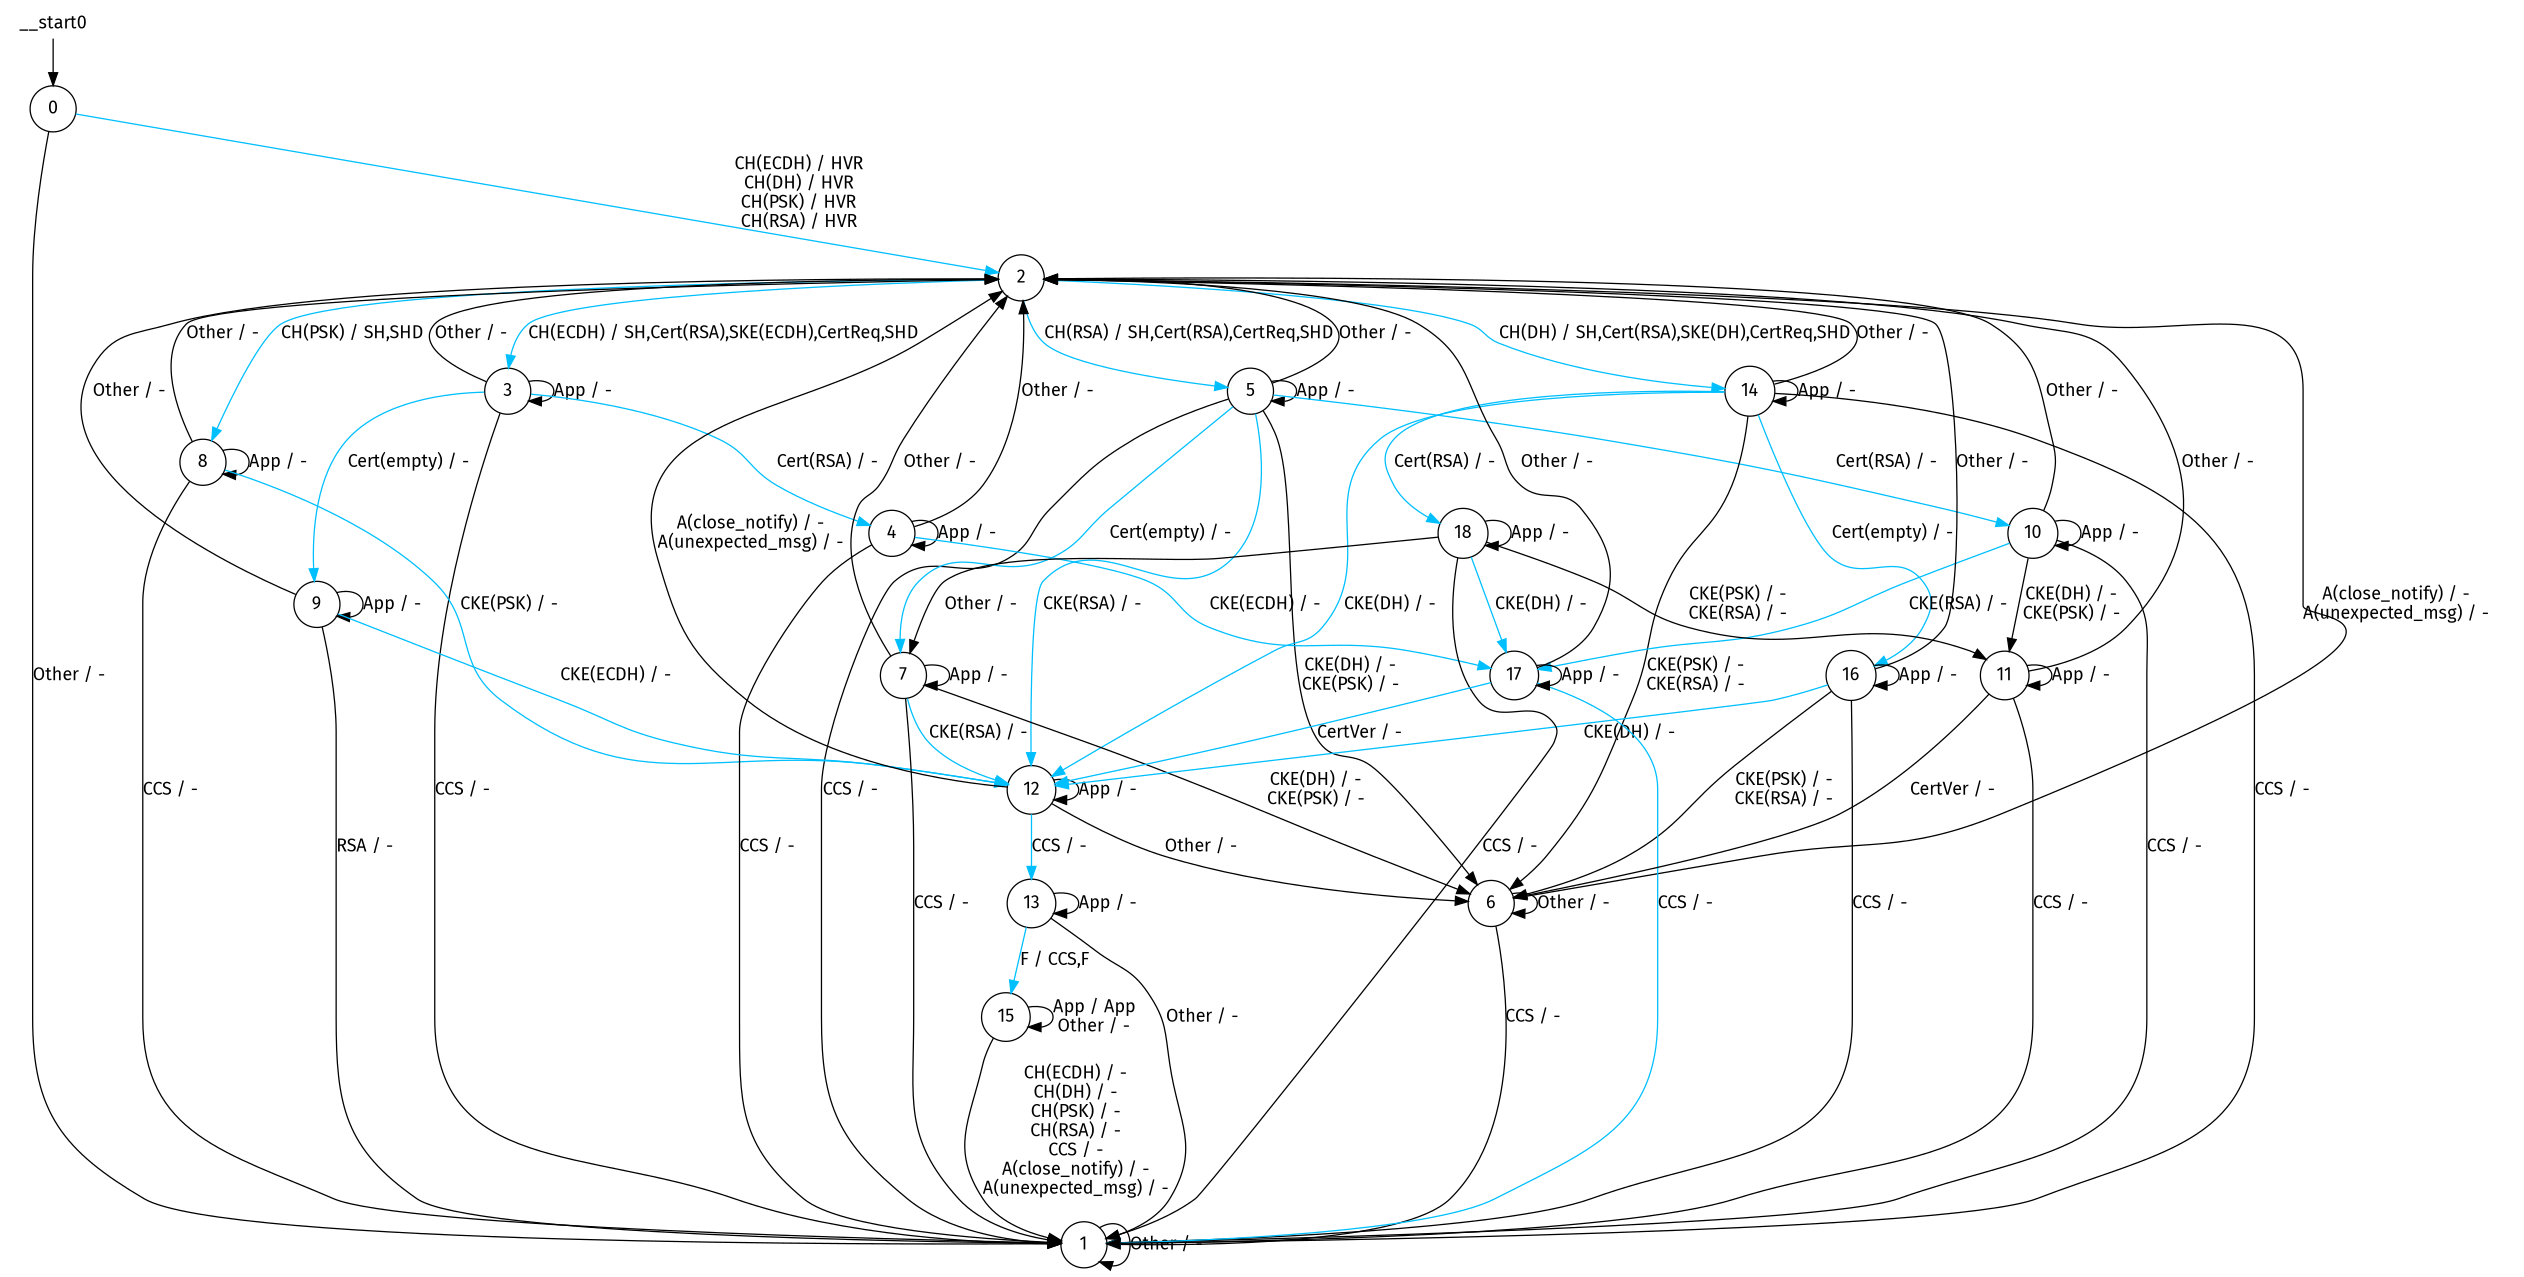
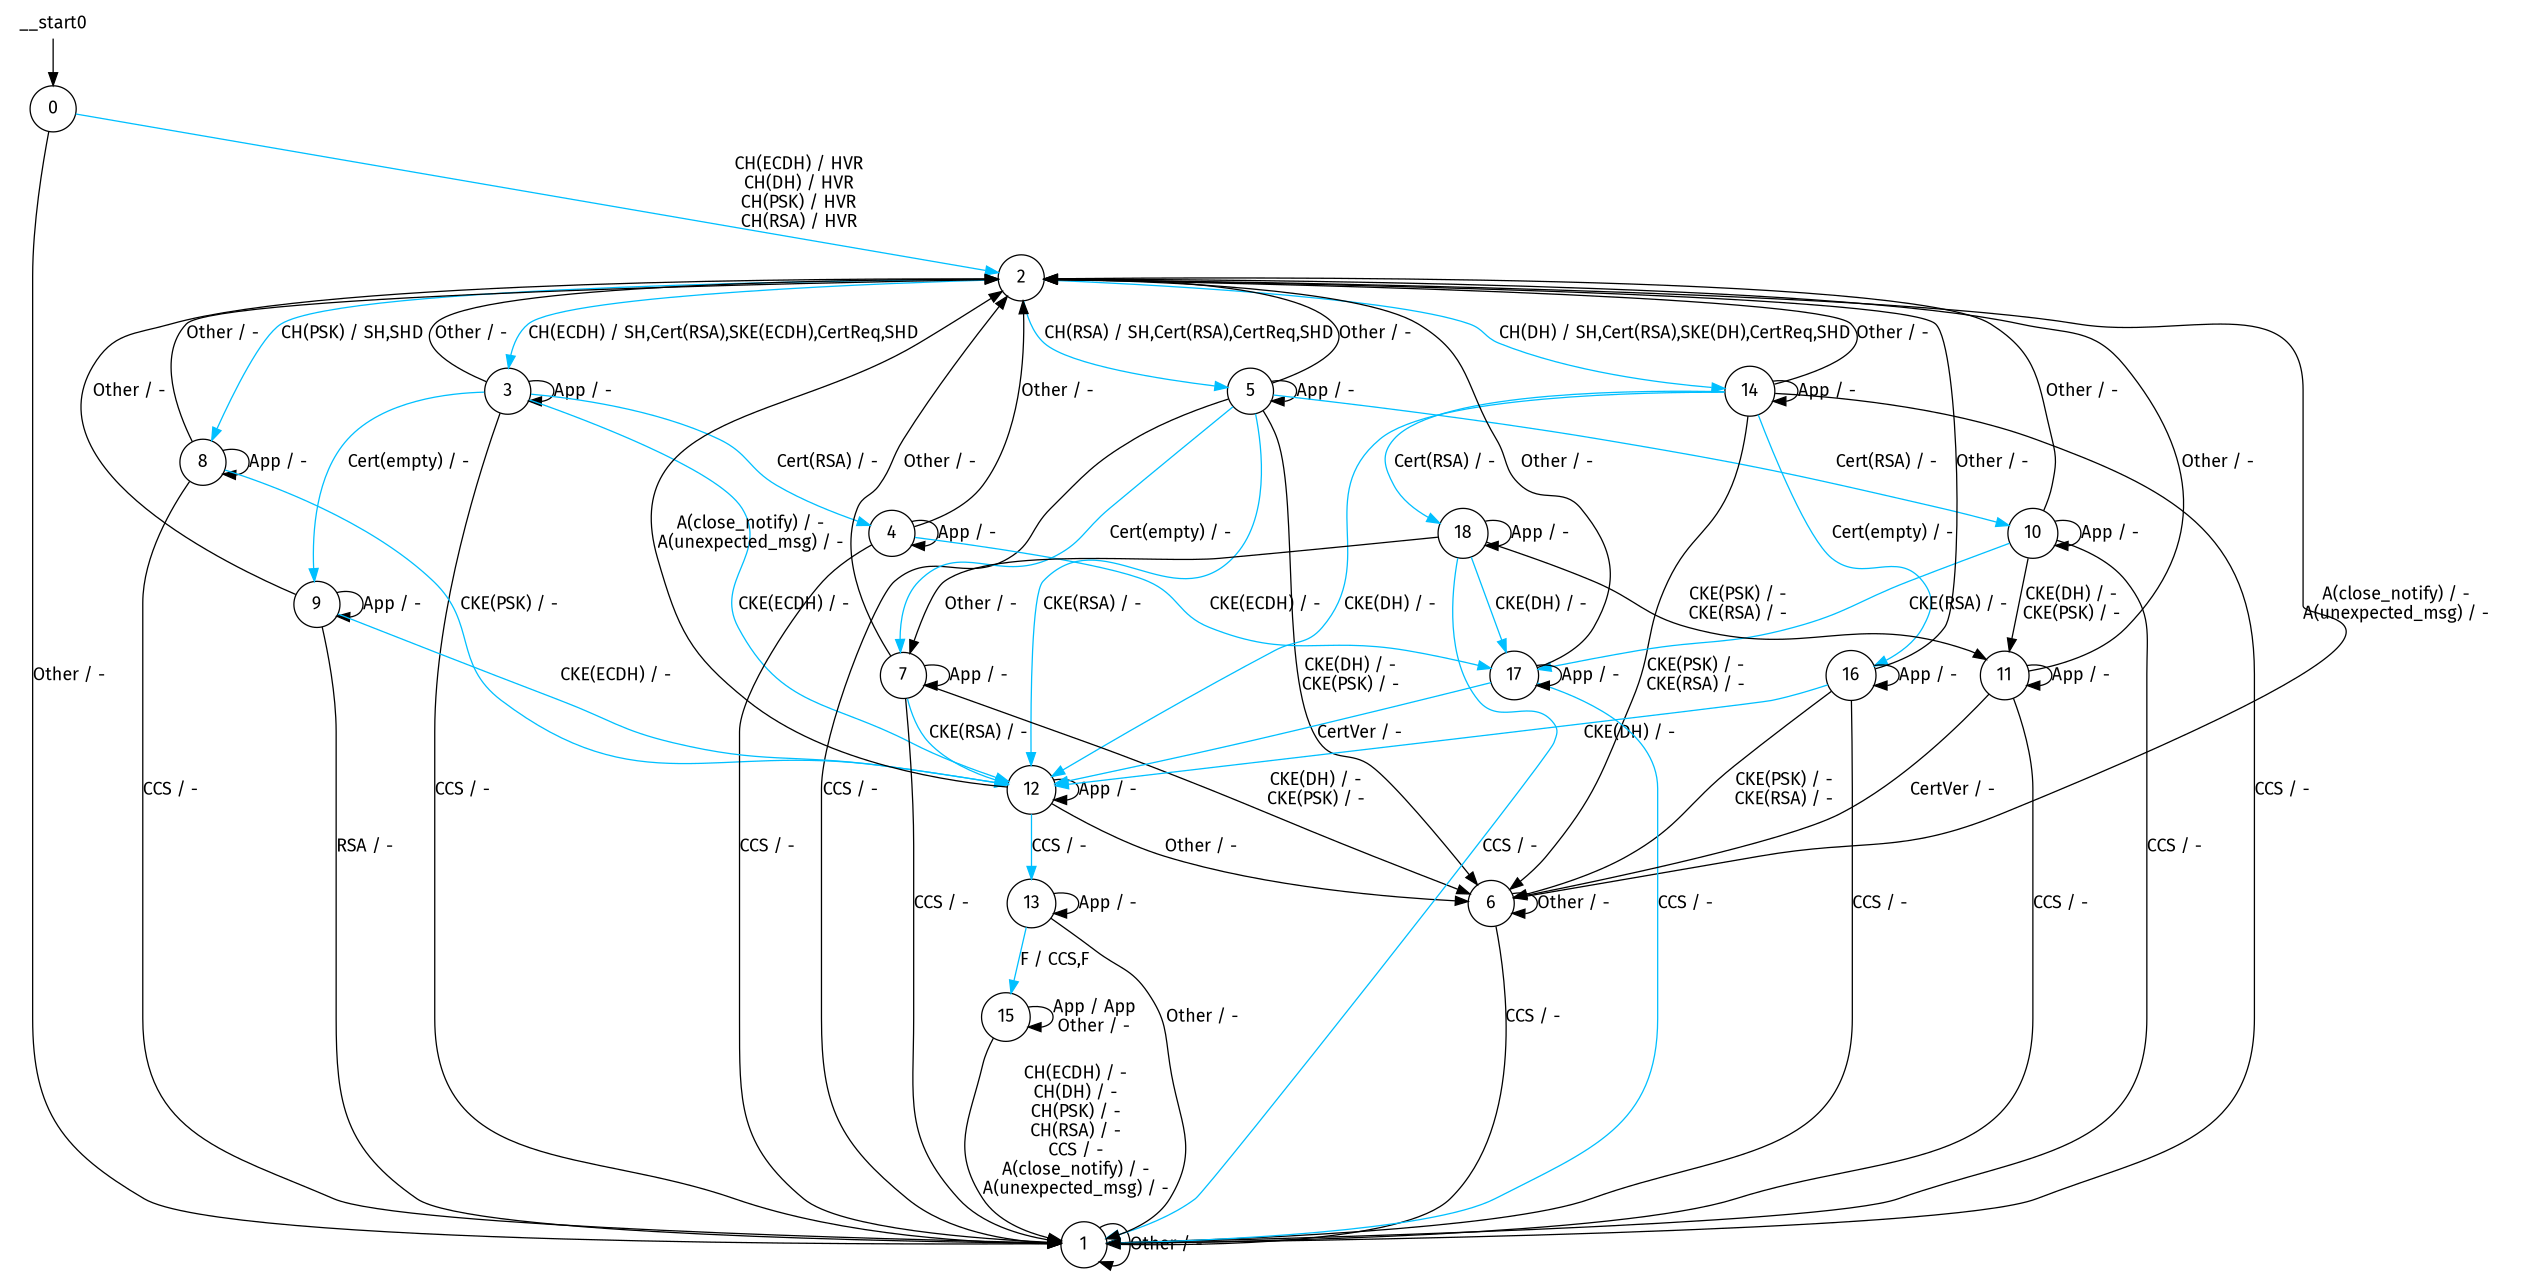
edge "3" -> "12": added, label "CKE(ECDH) / -"
edge "18" -> "1": color black -> deepskyblue
